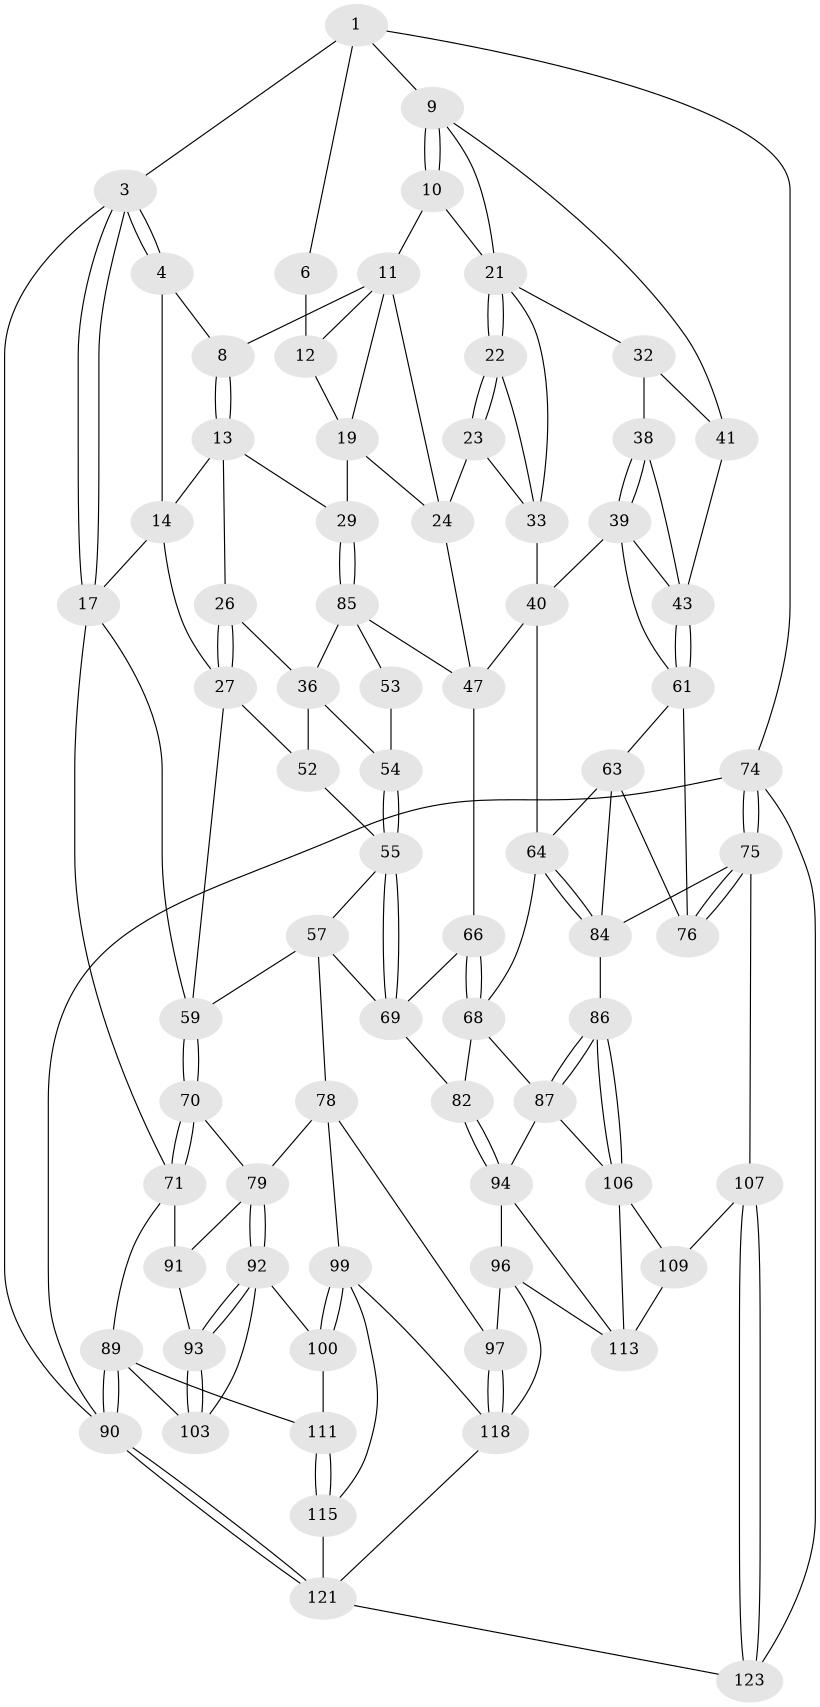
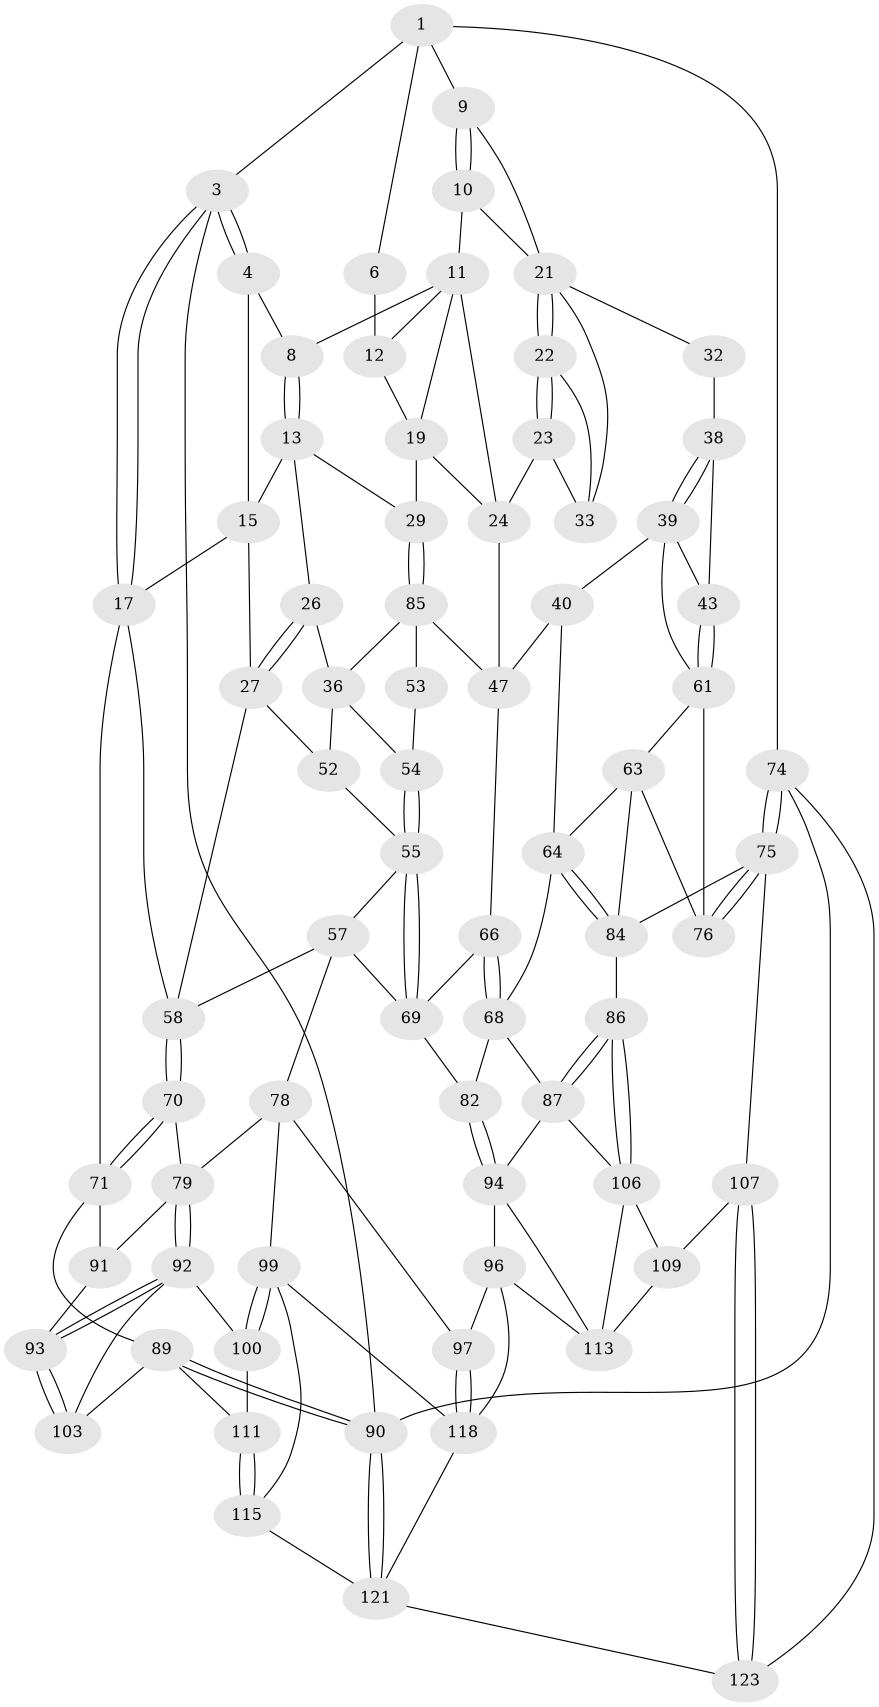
node "41": removed
node "14": label "14" -> "15"
edge "33" -- "40": removed
node "59": label "59" -> "58"
